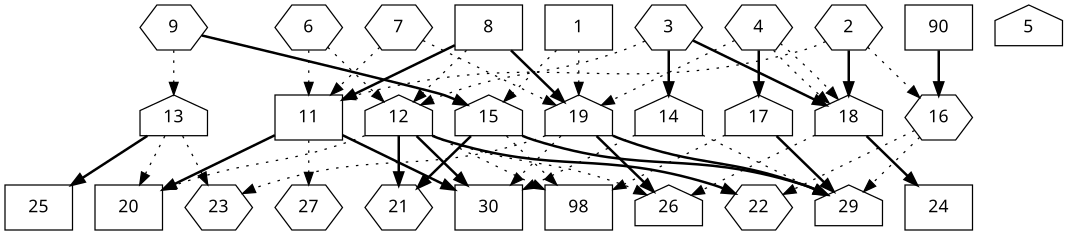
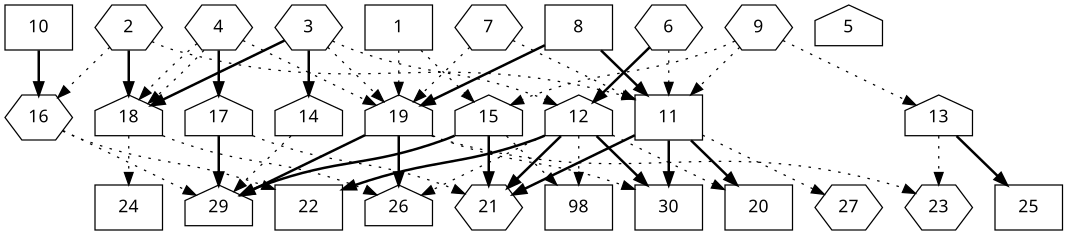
node "90": label "90" -> "10"
edge "6" -> "12": style dotted -> bold
edge "9" -> "15": style bold -> dotted
edge "3" -> "19": added
edge "9" -> "11": added
edge "8" -> "12": removed
edge "17" -> "98": now "17" -> "21"
edge "13" -> "20": removed
edge "11" -> "21": added
edge "18" -> "24": style bold -> dotted
edge "14" -> "30": removed
node "22": shape hexagon -> box
